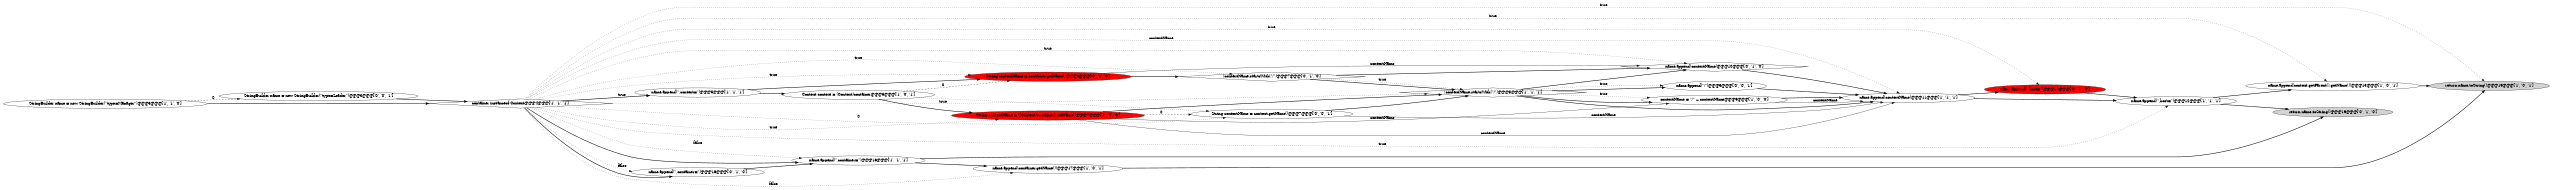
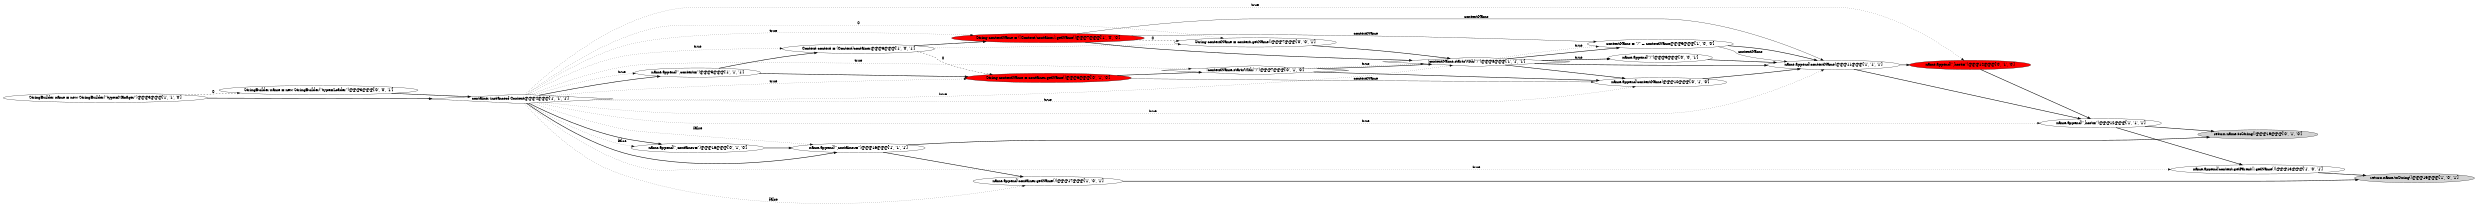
edge "container instanceof Context@@@4@@@['1', '1', '1']" -> "return name.toString()@@@19@@@['1', '0', '1']": now "container instanceof Context@@@4@@@['1', '1', '1']" -> "Context context = (Context)container@@@6@@@['1', '0', '1']"
edge "container instanceof Context@@@4@@@['1', '1', '1']" -> "name.append(contextName)@@@11@@@['1', '1', '1']": label "contextName" -> "true"
node "name.append(contextName)@@@10@@@['0', '1', '0']": shape diamond -> ellipse
edge "String contextName = context.getName()@@@7@@@['0', '0', '1']" -> "name.append(contextName)@@@11@@@['1', '1', '1']": removed, label "contextName"
